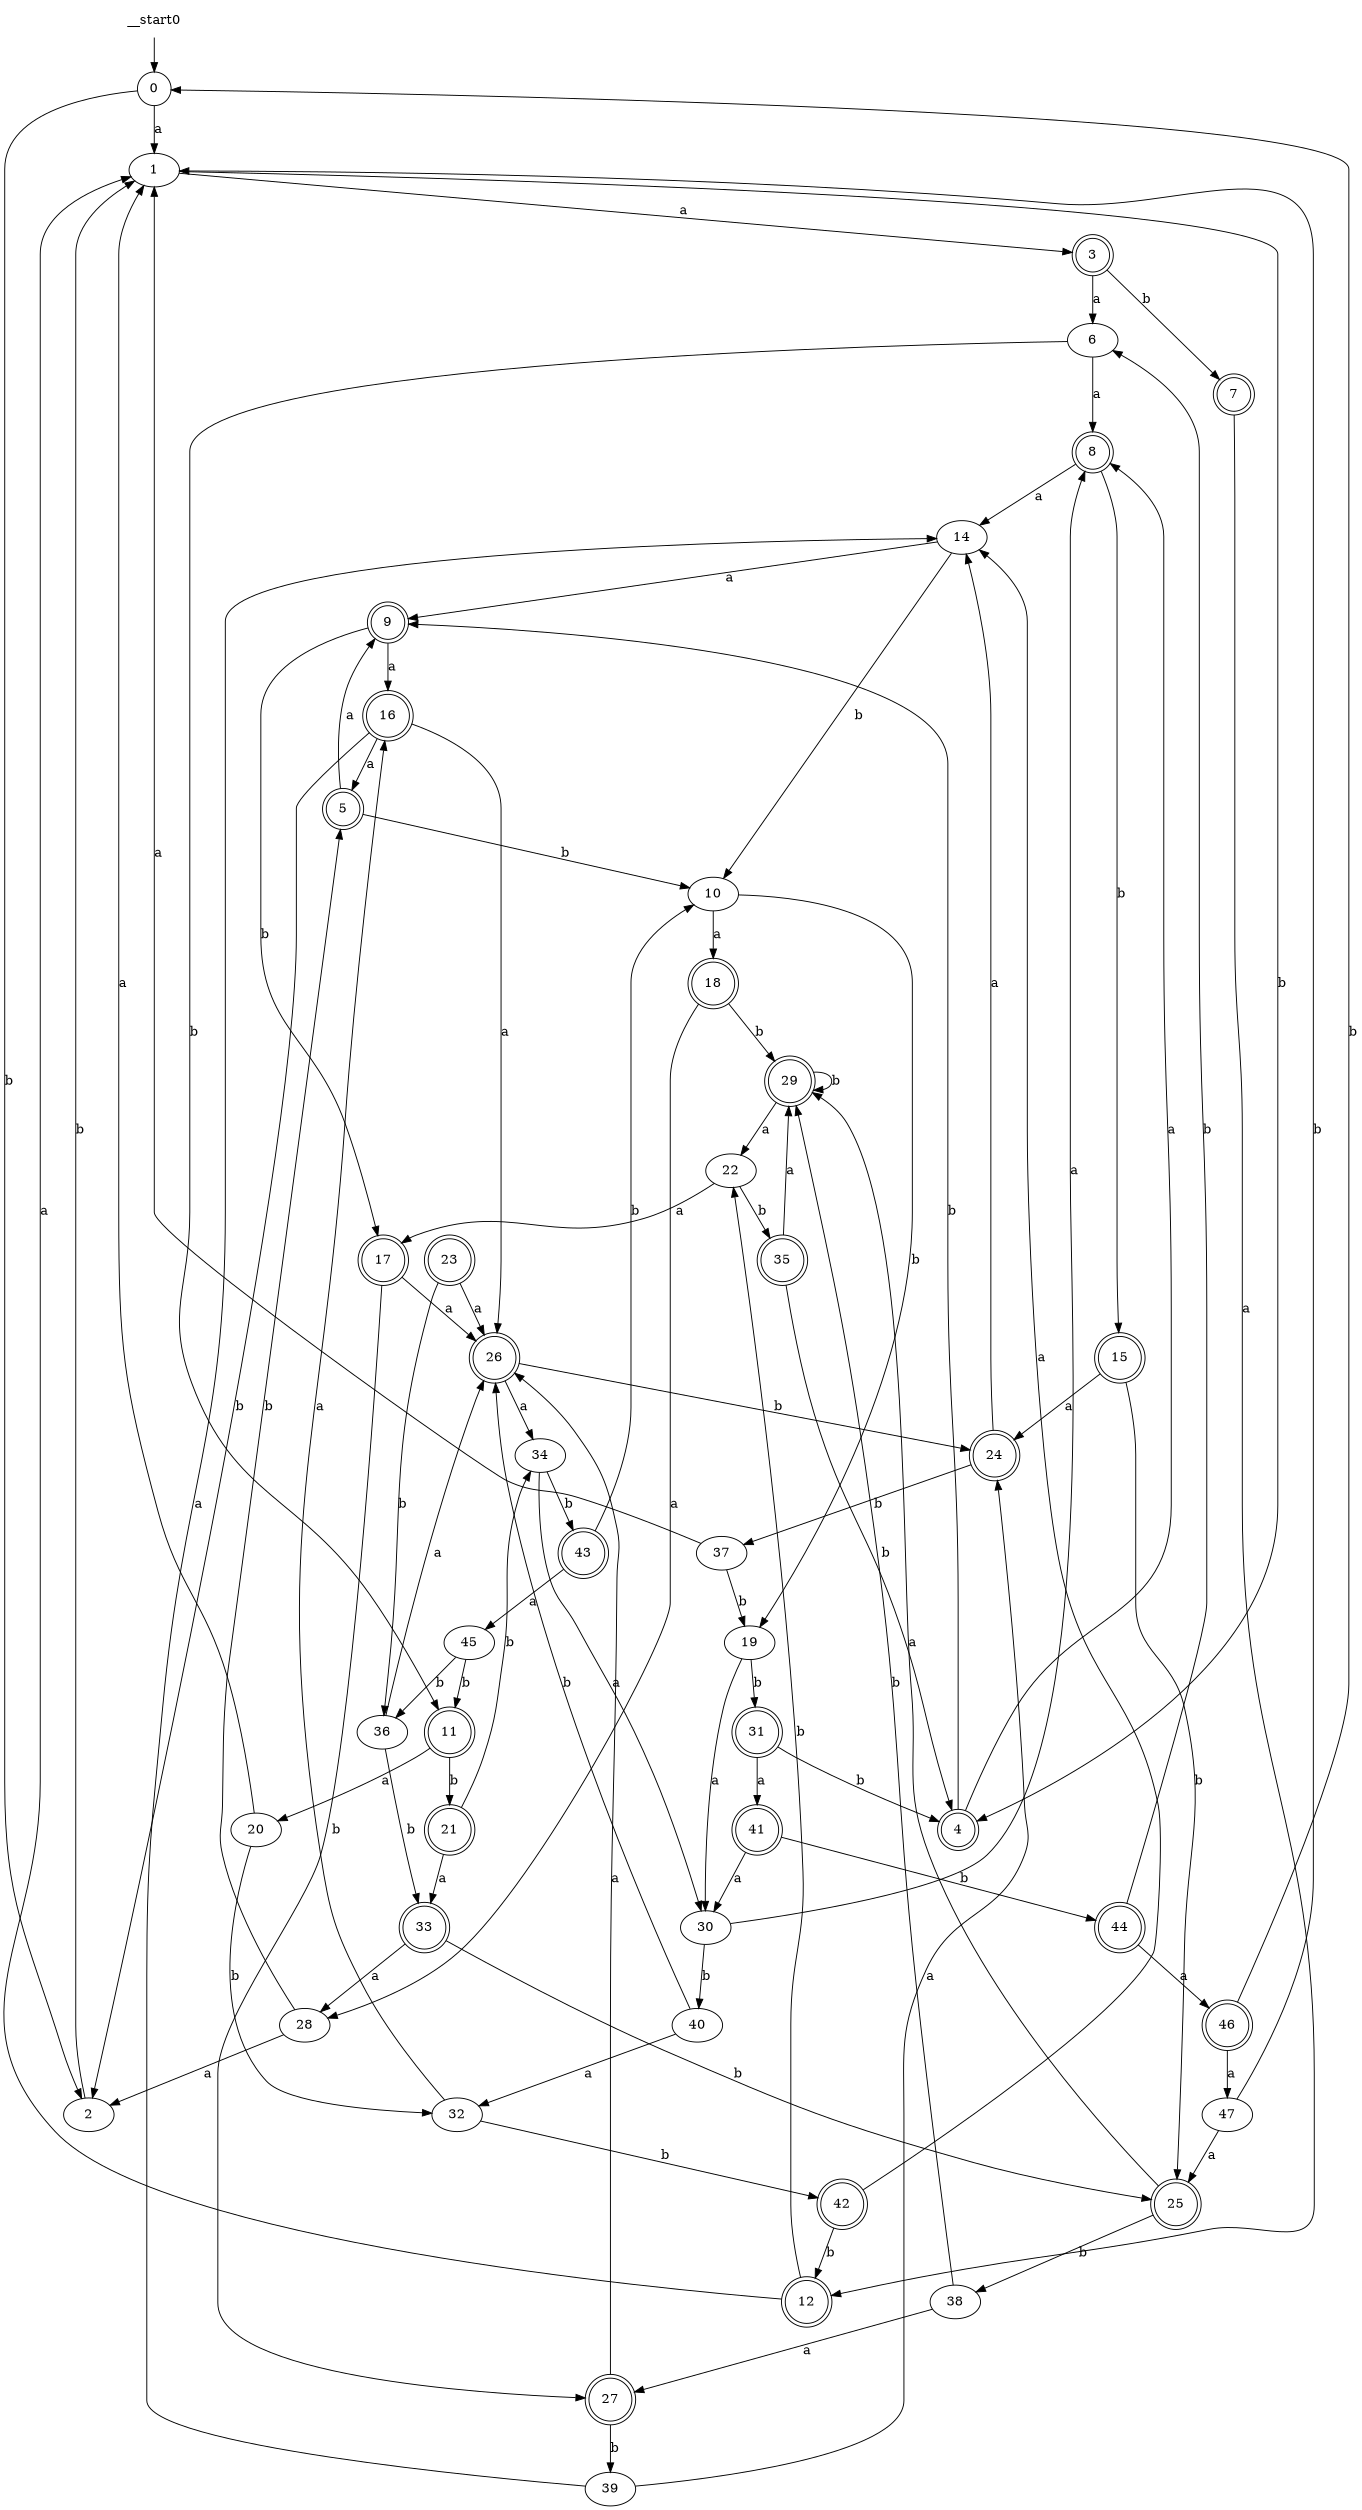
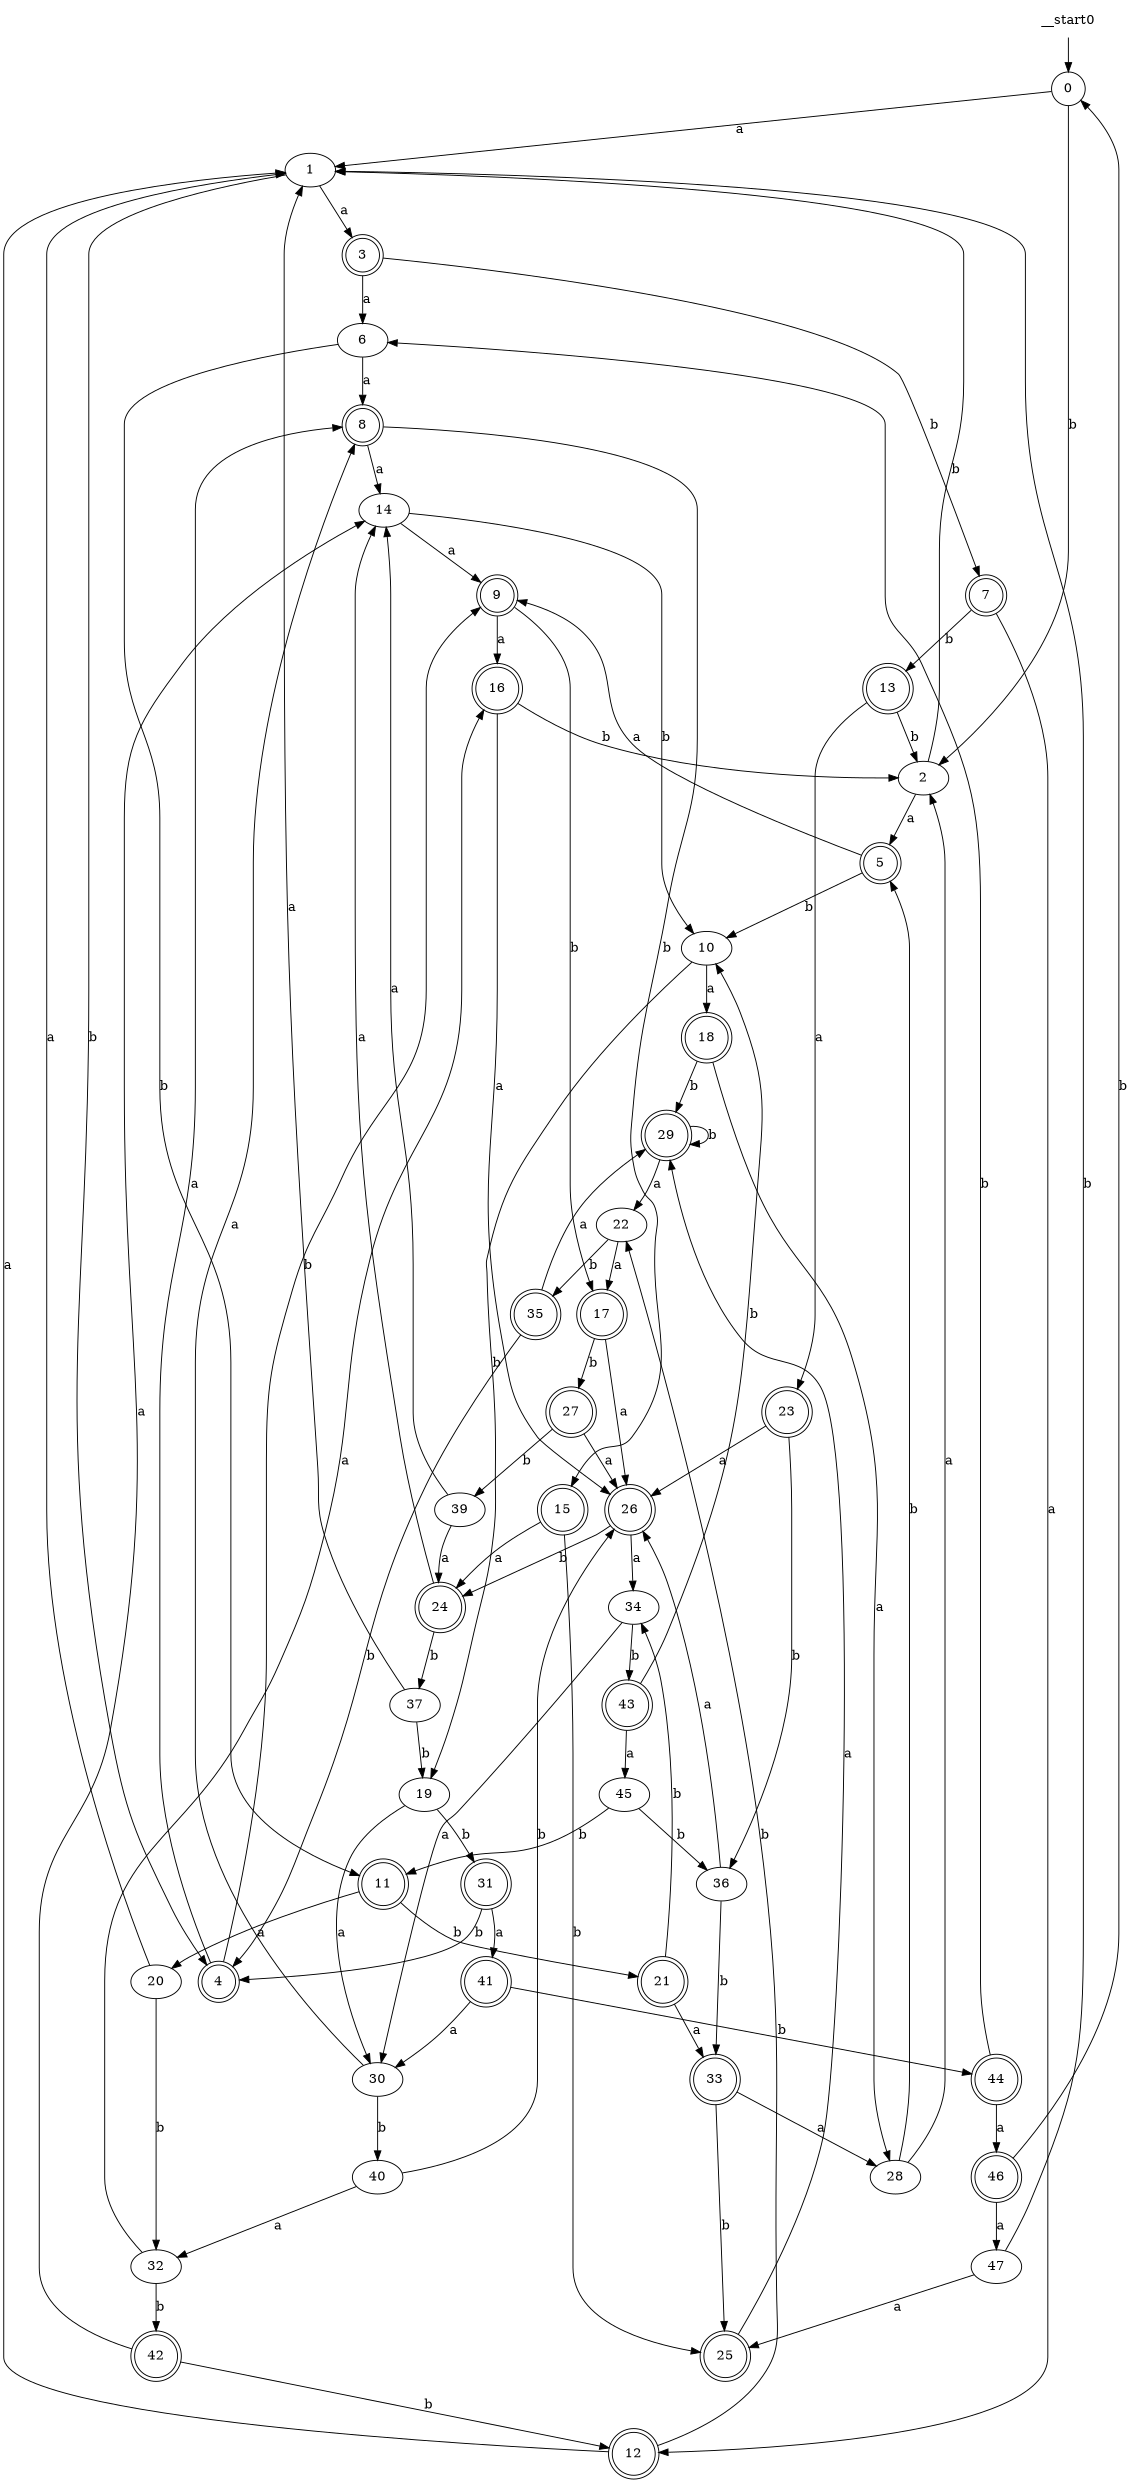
node "13": added
edge "16" -> "5": now "2" -> "5"
node "38": removed
